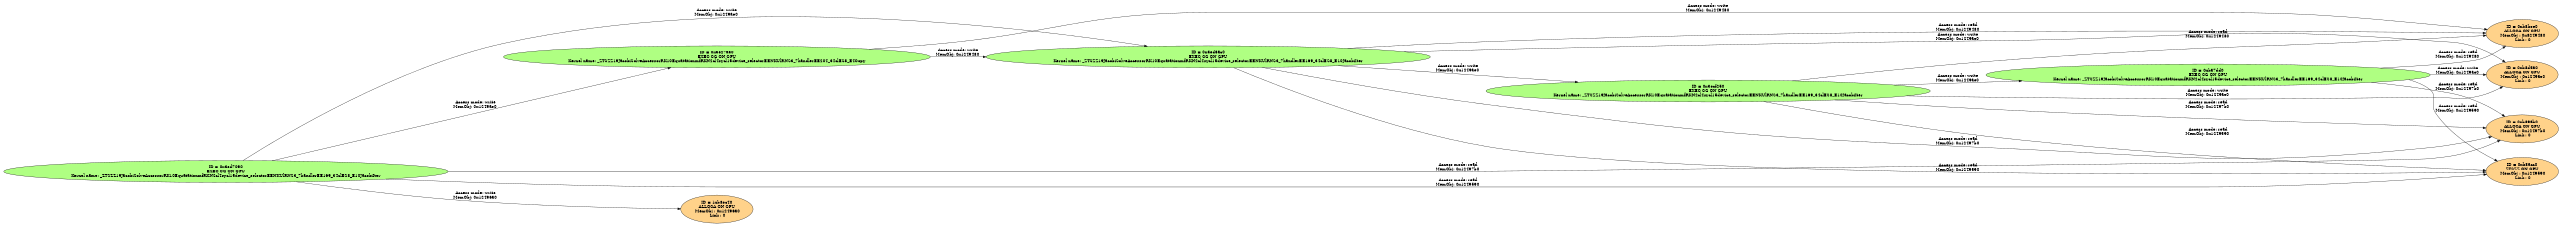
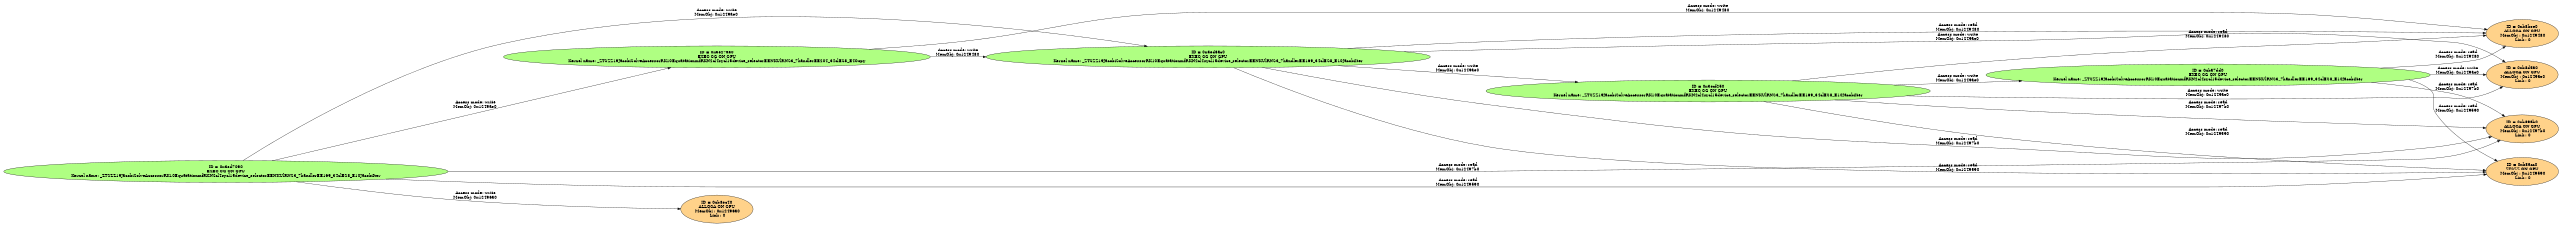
node "ID = 0xb8bee0 ALLOCA ON GPU MemObj : 0x8249480 Link : 0": label "ID = 0xb8bee0 ALLOCA ON GPU MemObj : 0x8249480 Link : 0" -> "ID = 0xb8bee0 ALLOCA ON GPU MemObj : 0x1249480 Link : 0"
node "ID = 1xb8ec40 ALLOCA ON GPU MemObj : 0x12496a0 Link : 0": label "ID = 1xb8ec40 ALLOCA ON GPU MemObj : 0x12496a0 Link : 0" -> "ID = 0xb8ec40 ALLOCA ON GPU MemObj : 0x12496a0 Link : 0"
